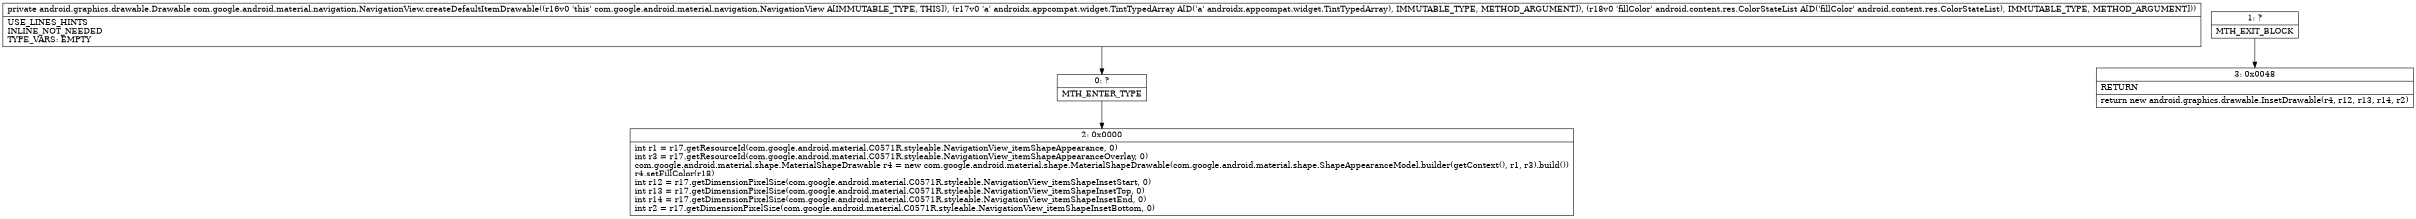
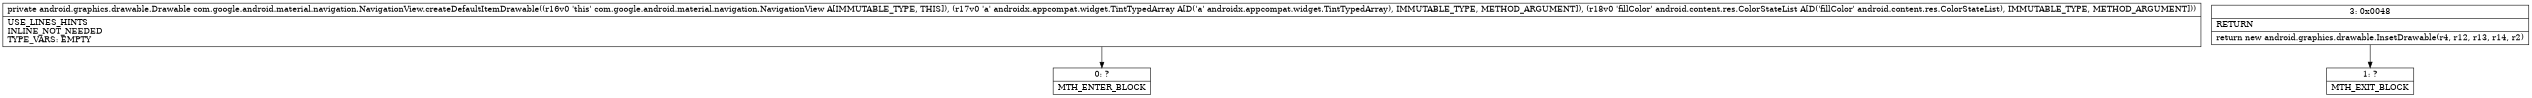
edge "1: ?" -> "3: 0x0048": reversed
node "0: ?": text "MTH_ENTER_TYPE" -> "MTH_ENTER_BLOCK"
node "2: 0x0000": removed
